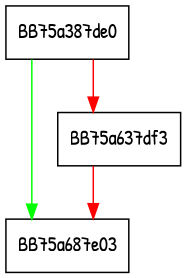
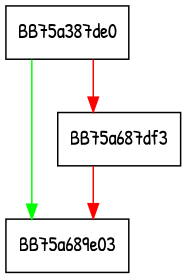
node "BB75a637df3": label "BB75a637df3" -> "BB75a687df3"
node "BB75a687e03": label "BB75a687e03" -> "BB75a689e03"
